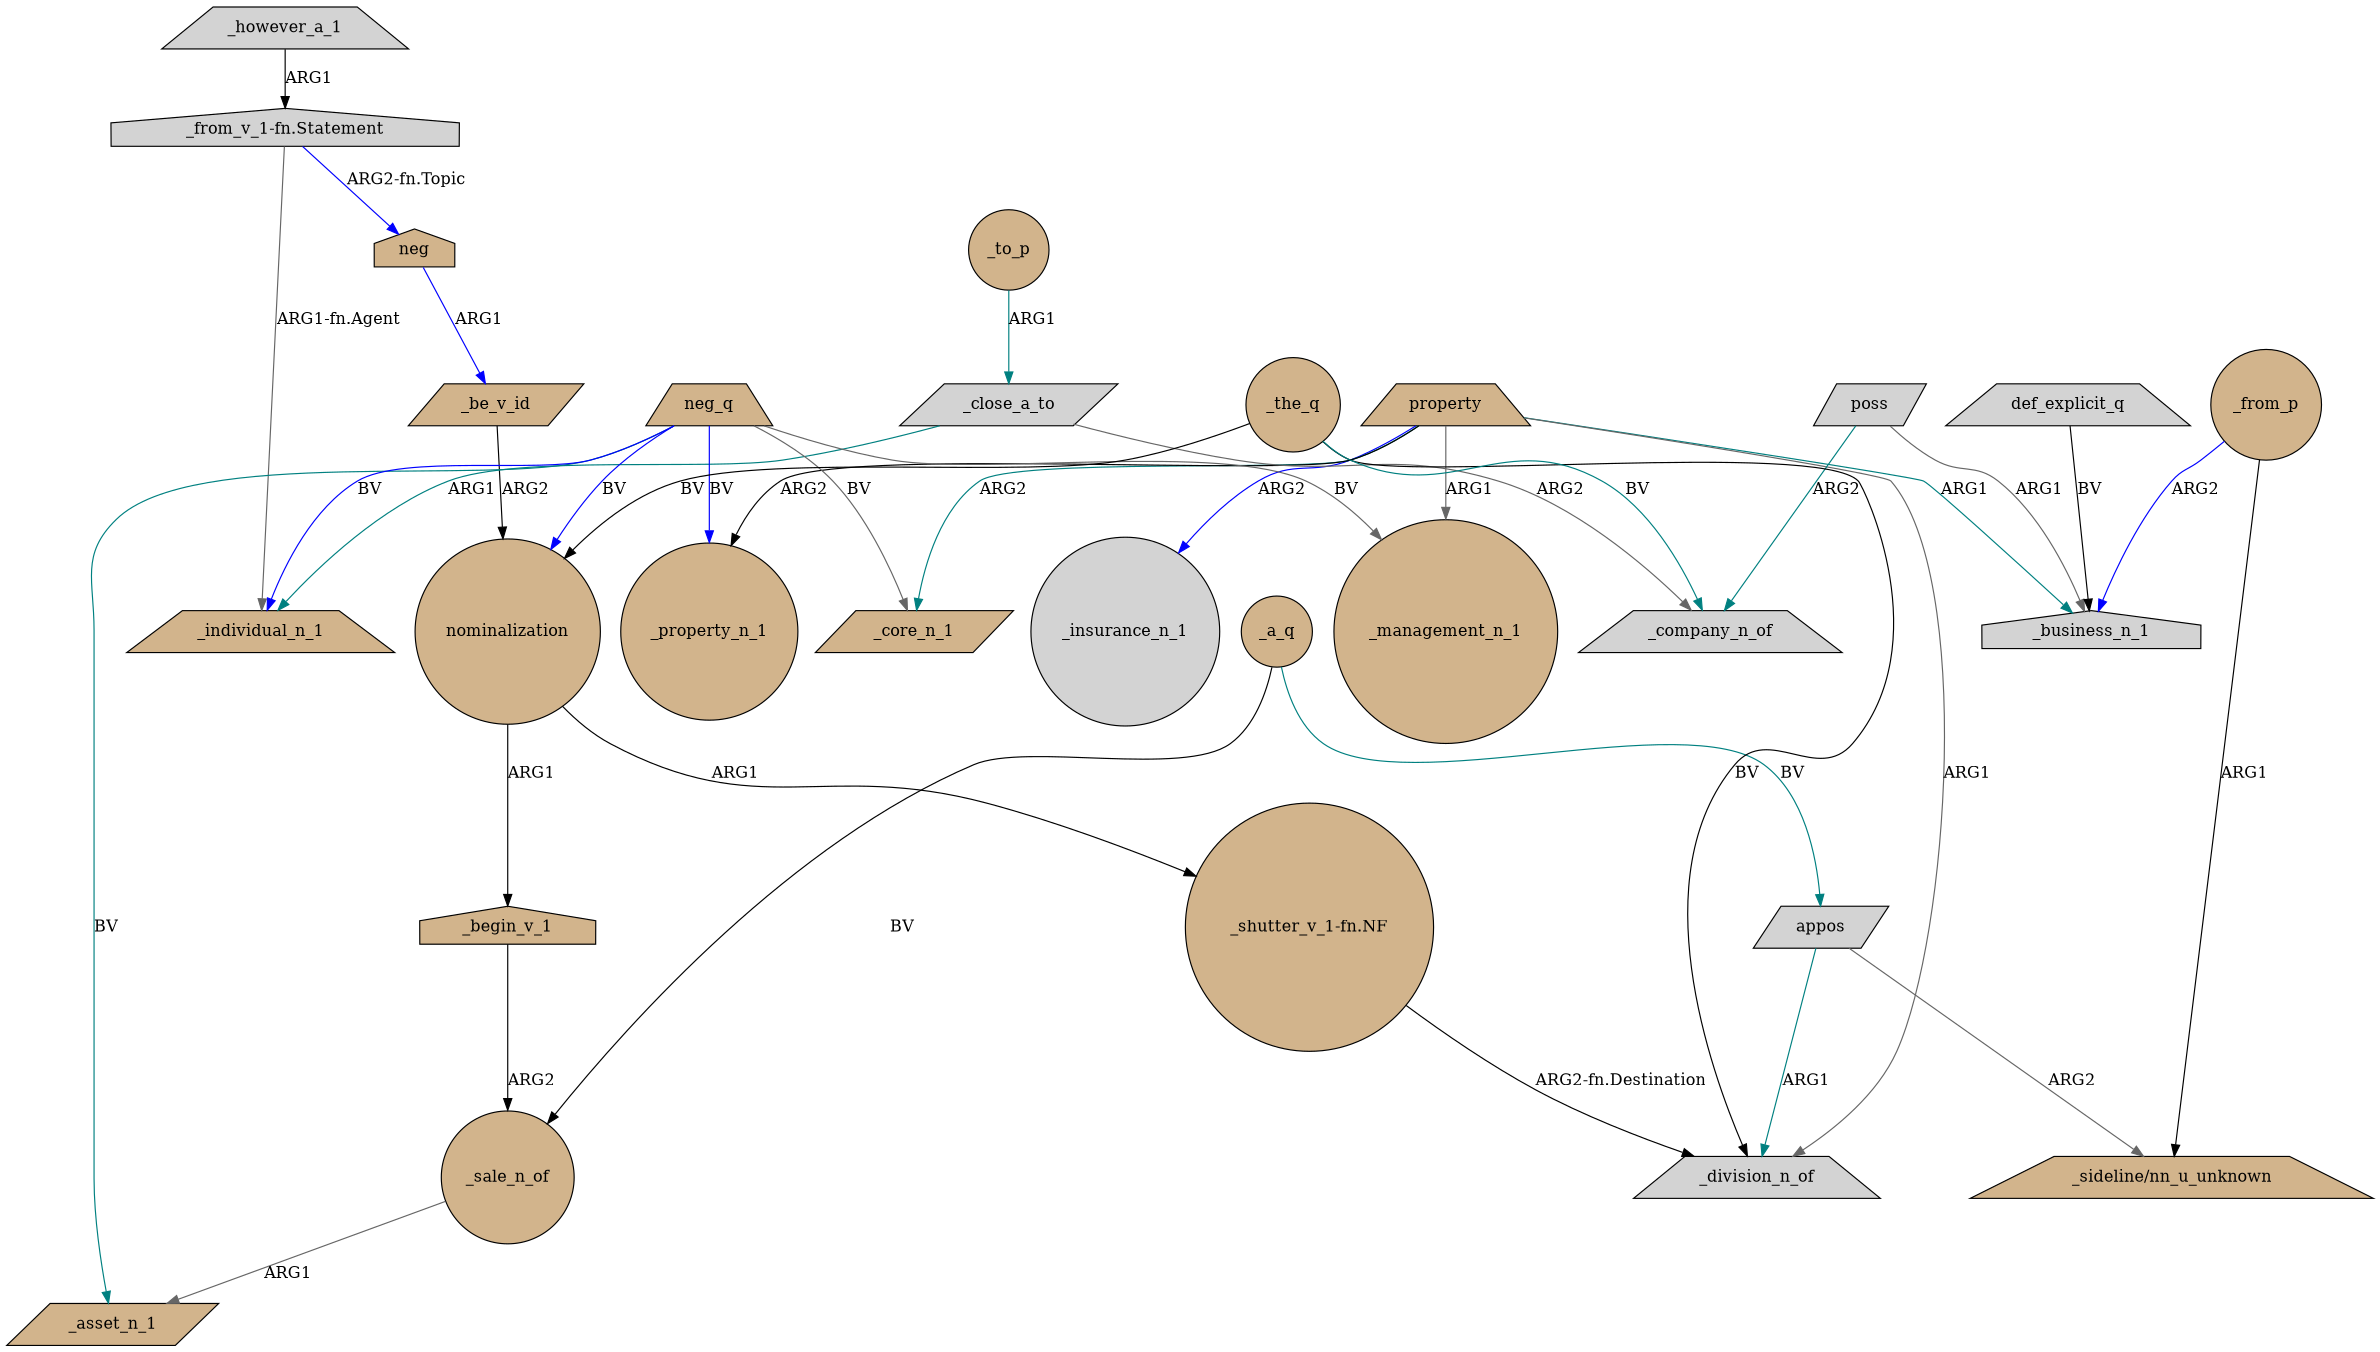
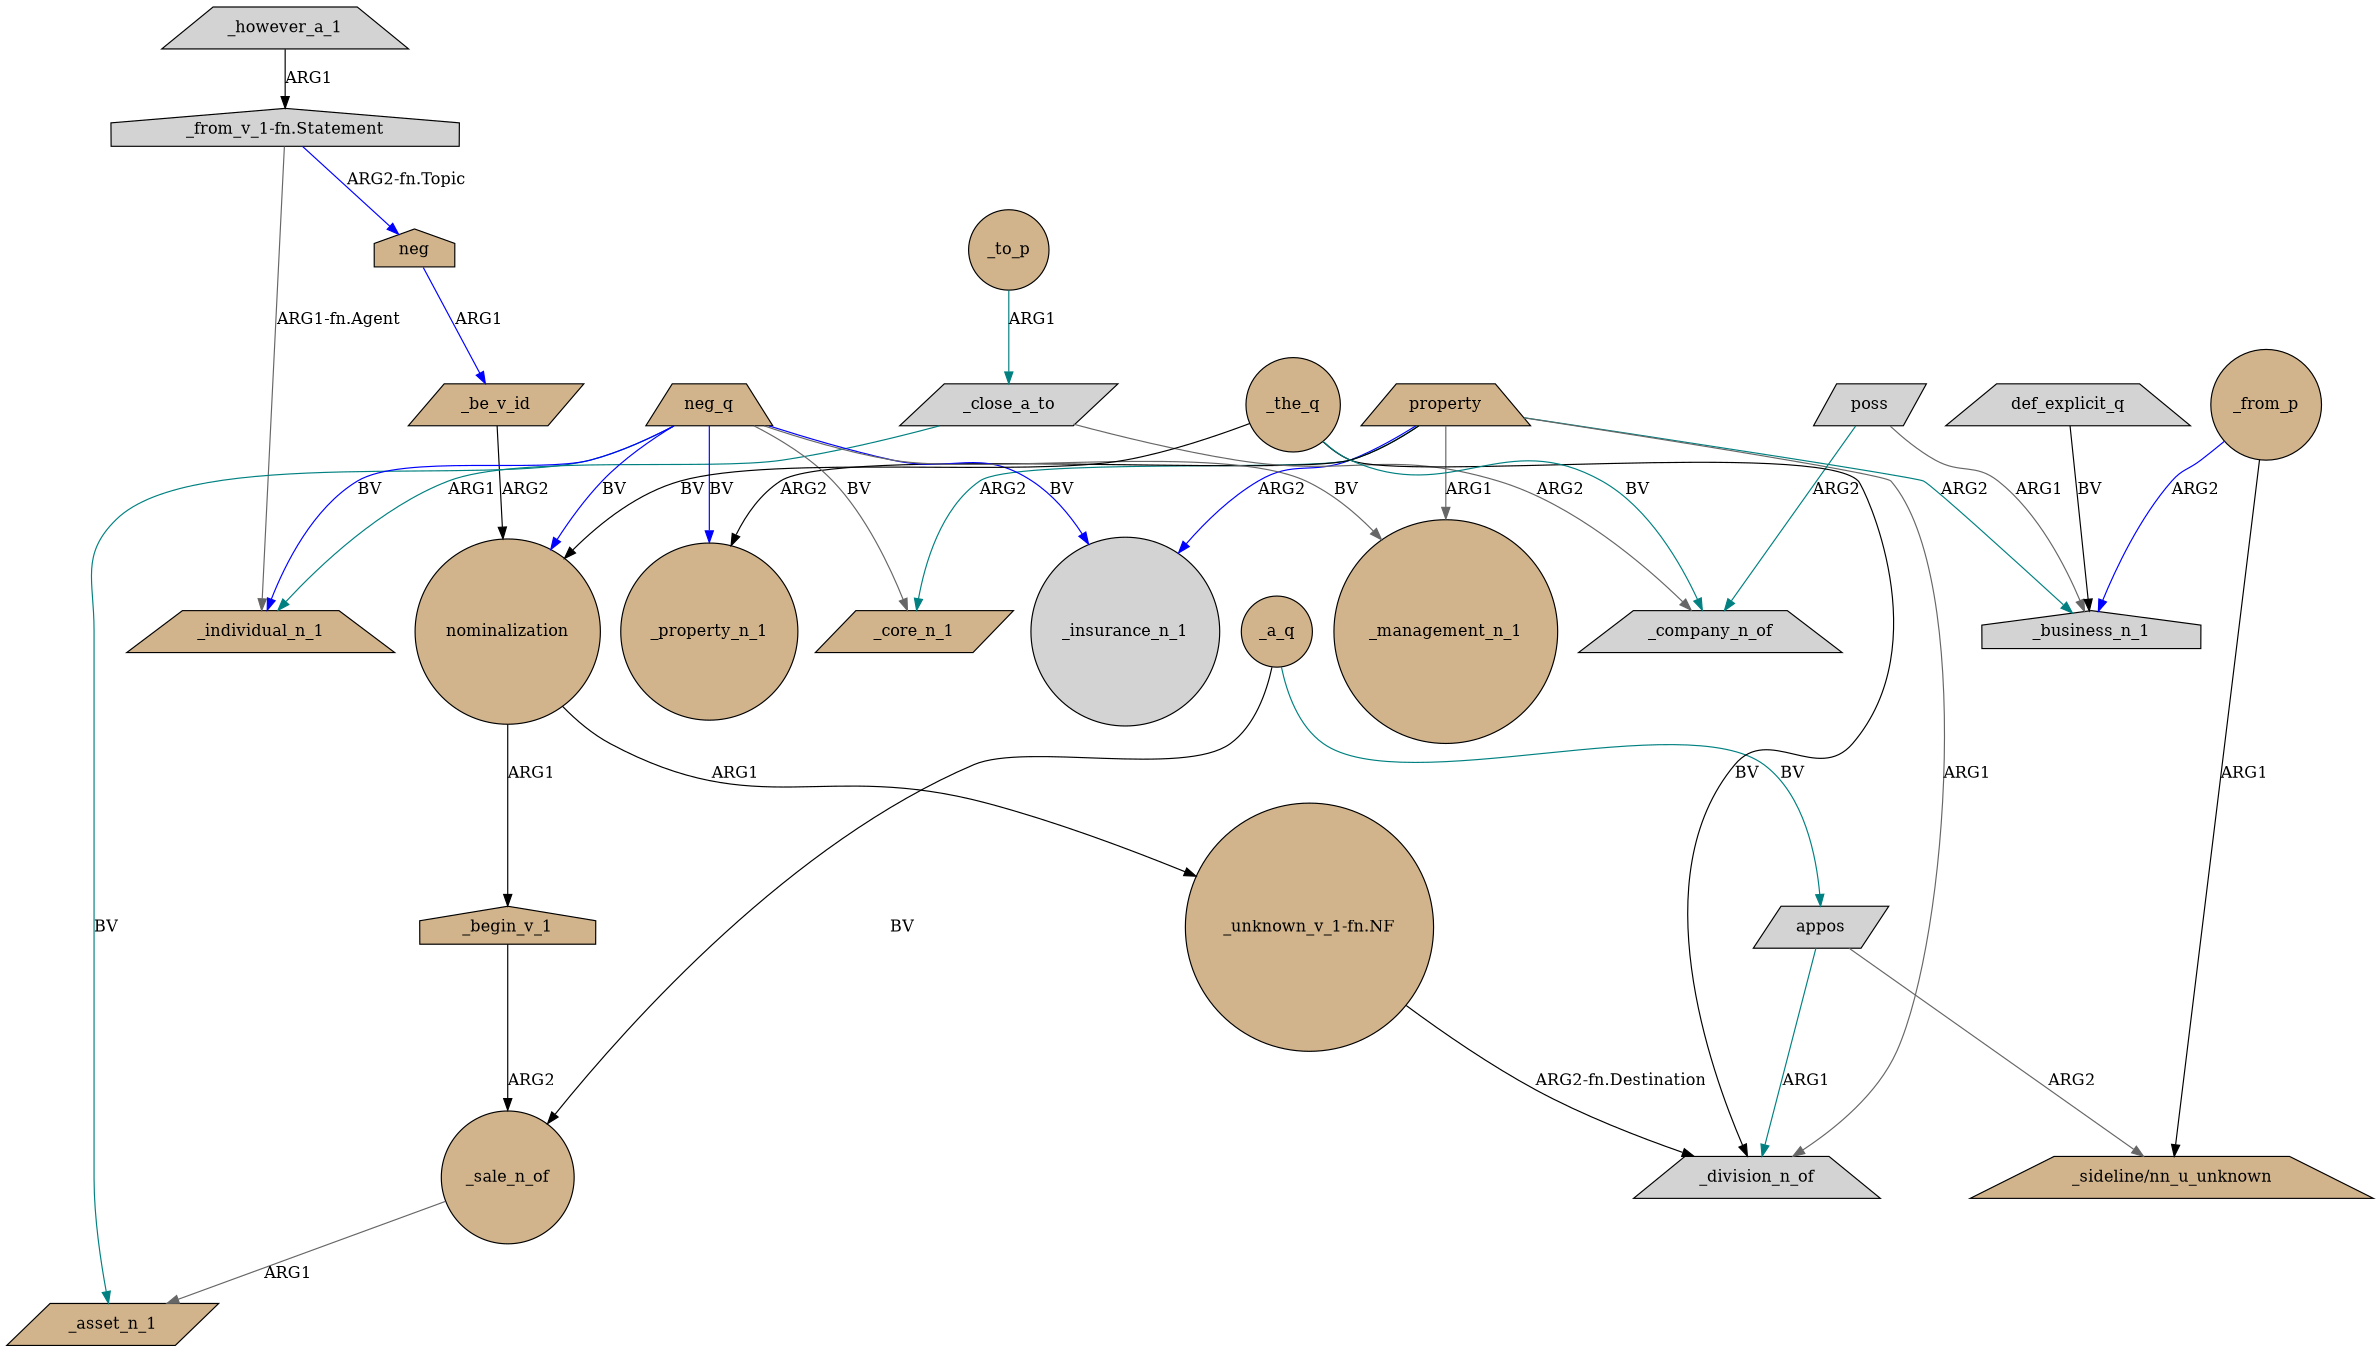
edge "neg_q" -> "_insurance_n_1": added, label "BV"
edge "property" -> "_business_n_1": label "ARG1" -> "ARG2"
node "_shutter_v_1-fn.NF": label "_shutter_v_1-fn.NF" -> "_unknown_v_1-fn.NF"
